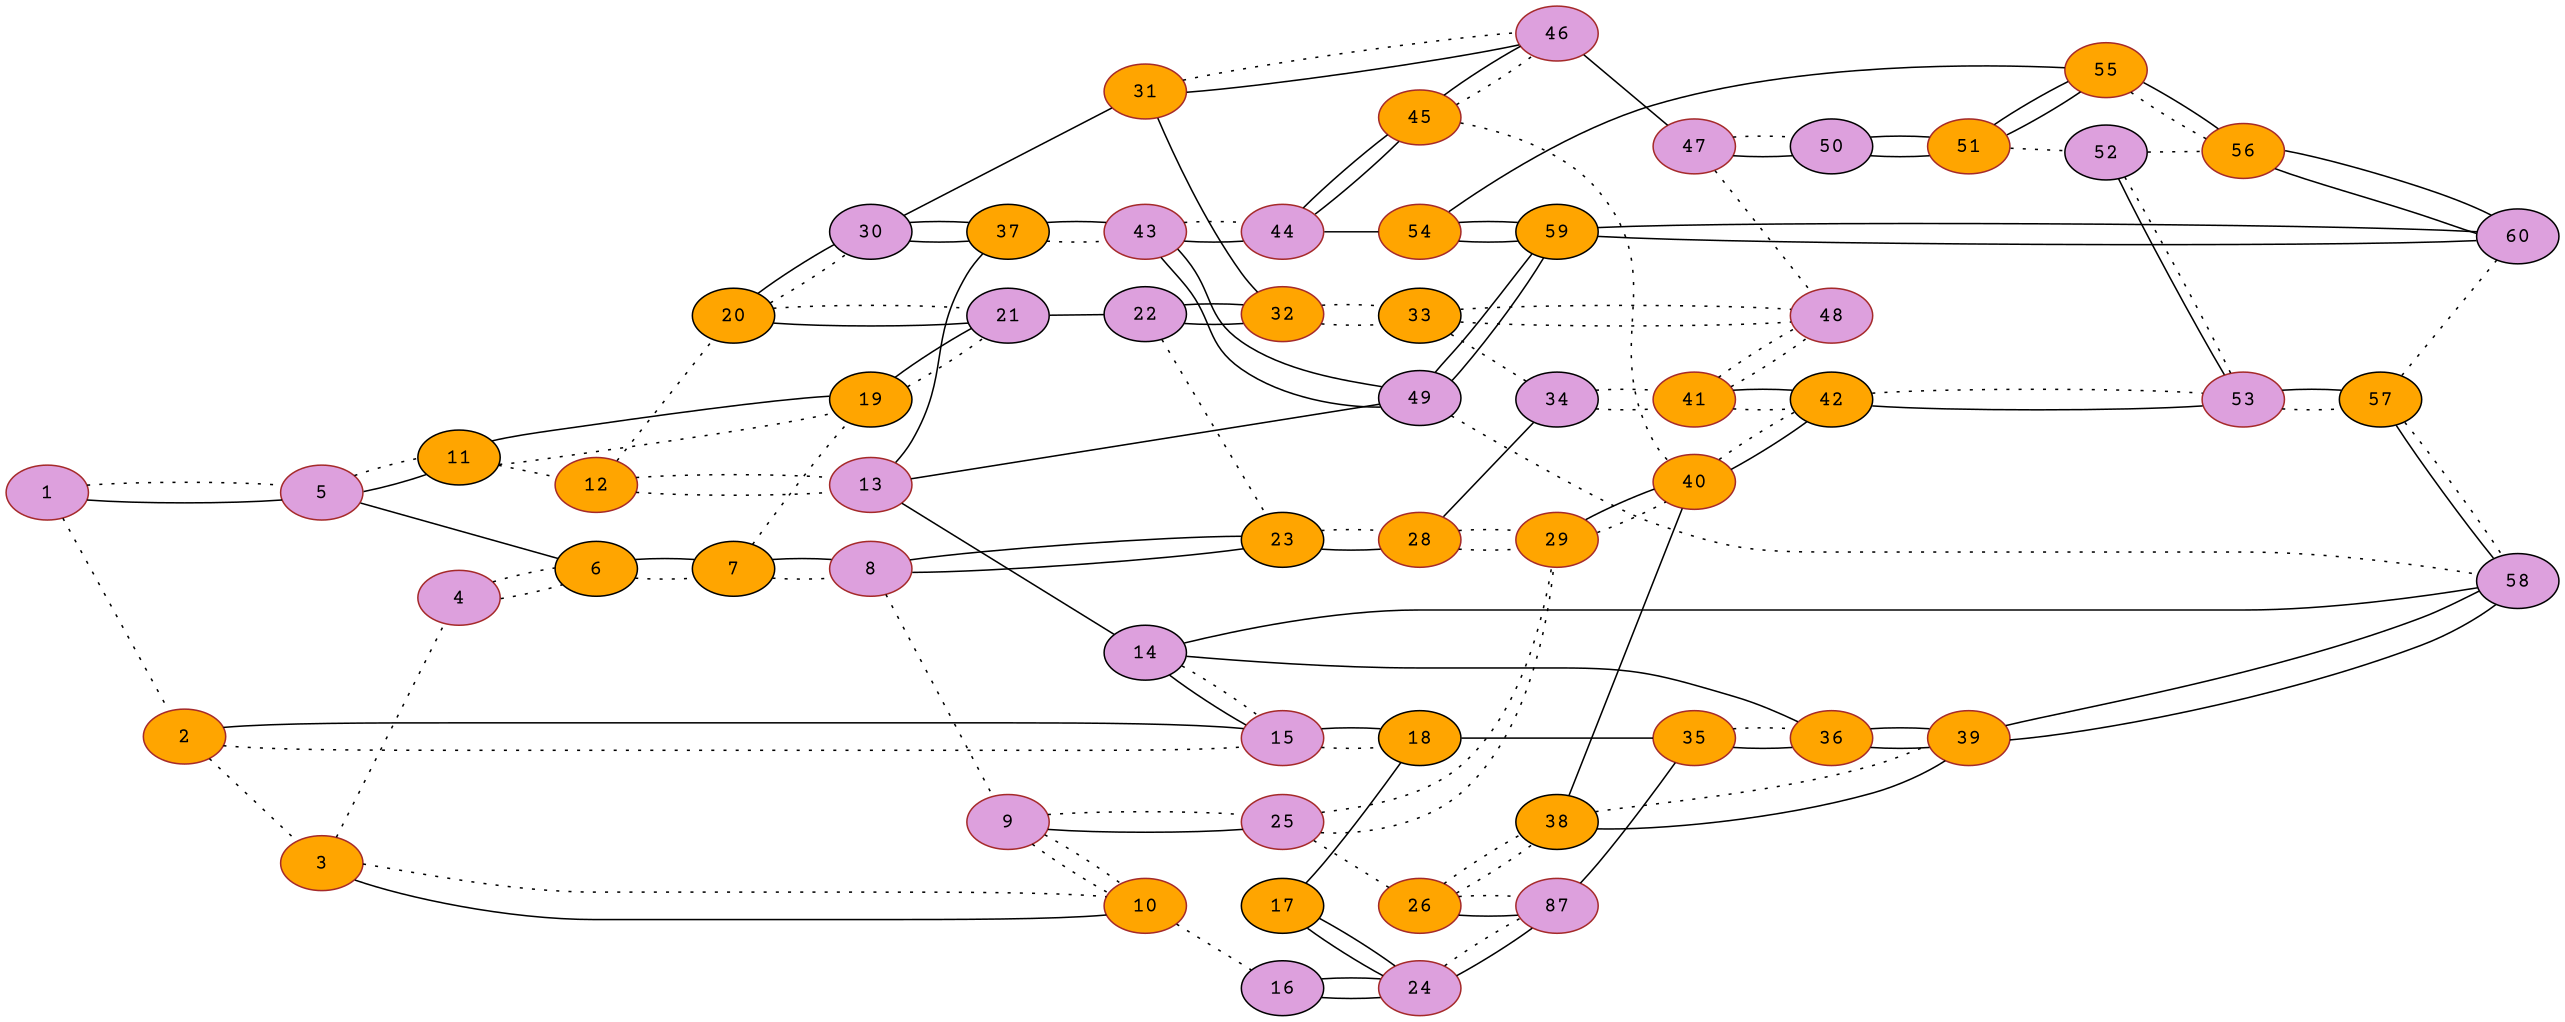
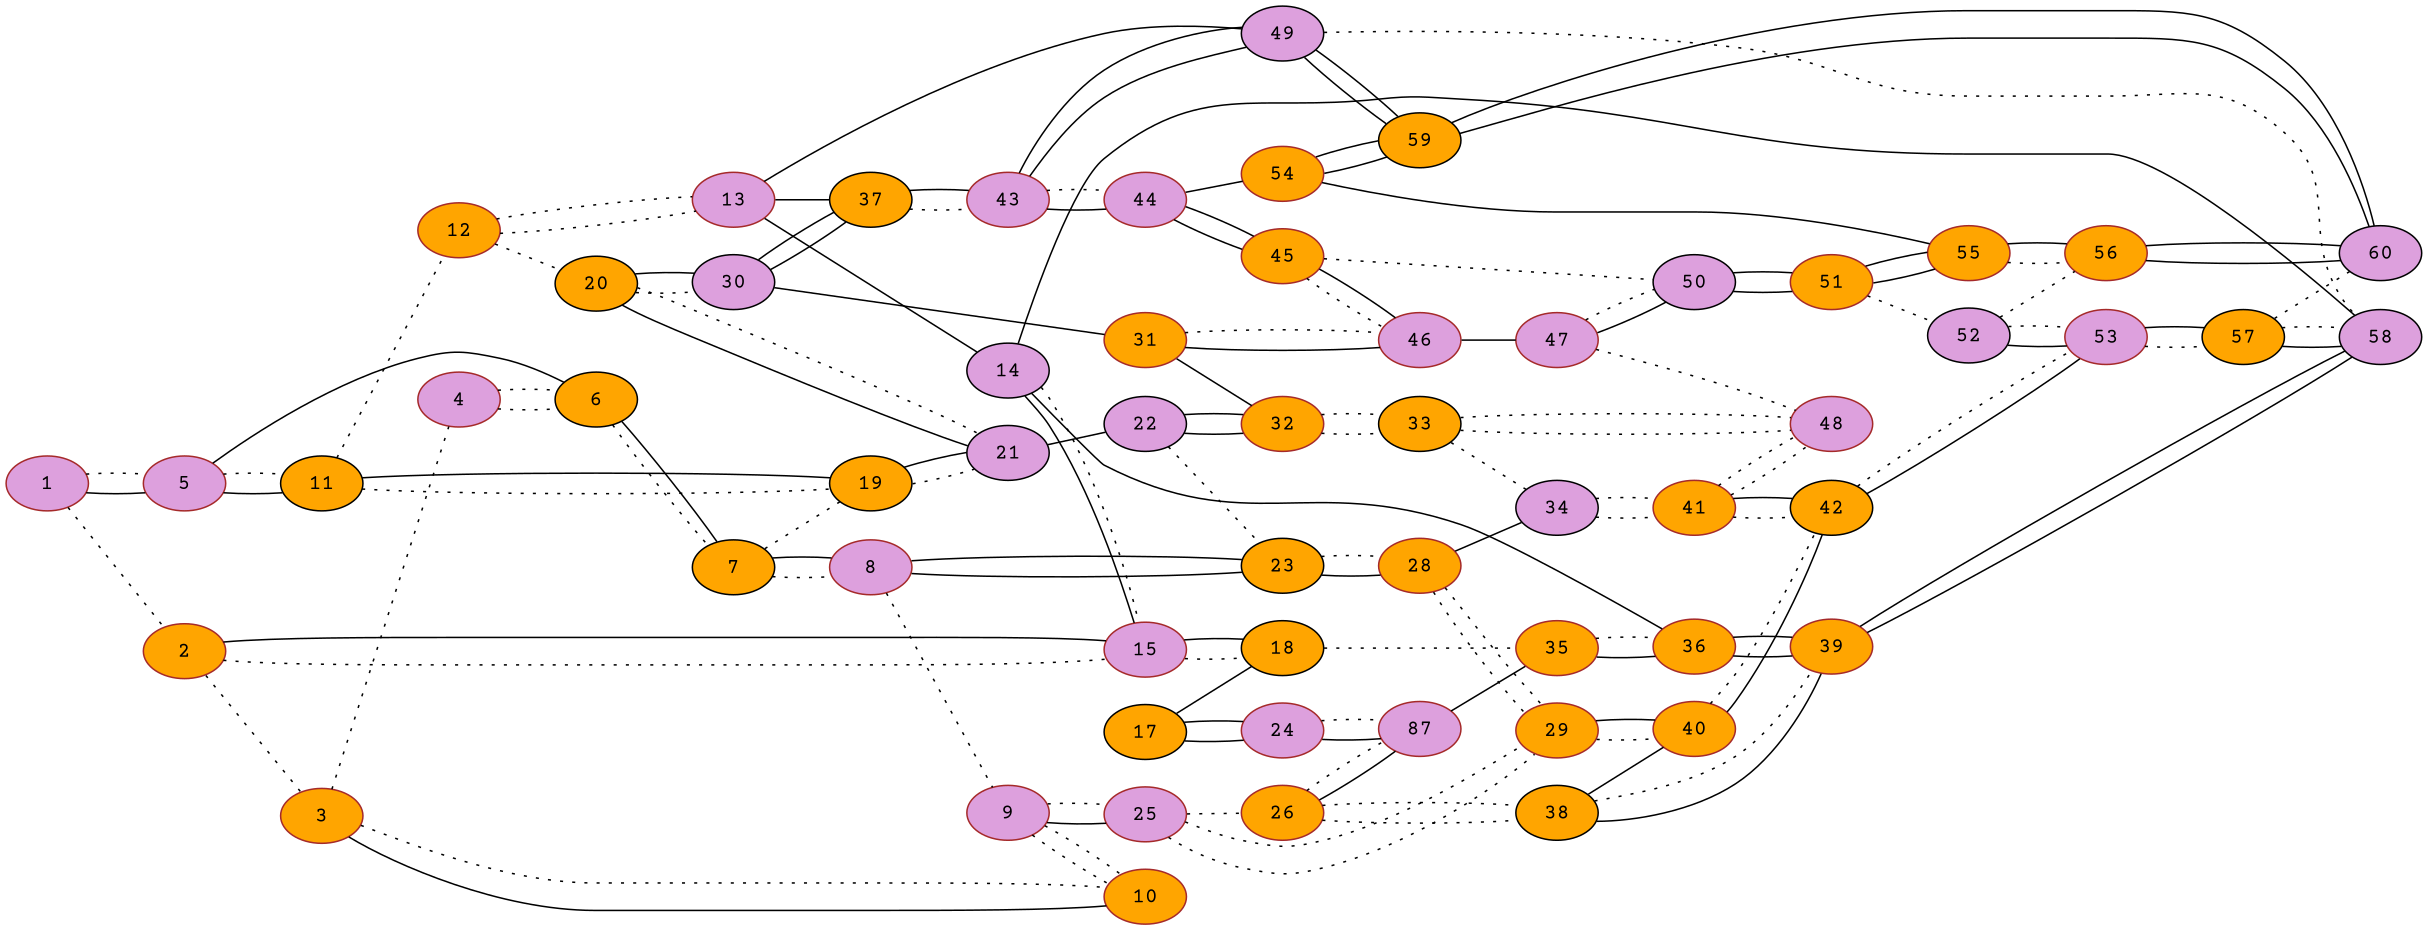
edge "45" -- "40": now "45" -- "50"
edge "18" -- "35": style solid -> dotted
node "16": removed
